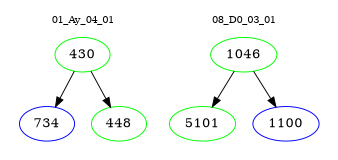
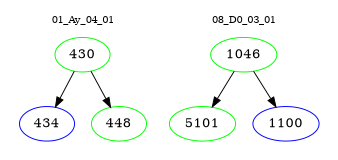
node "734": label "734" -> "434"
